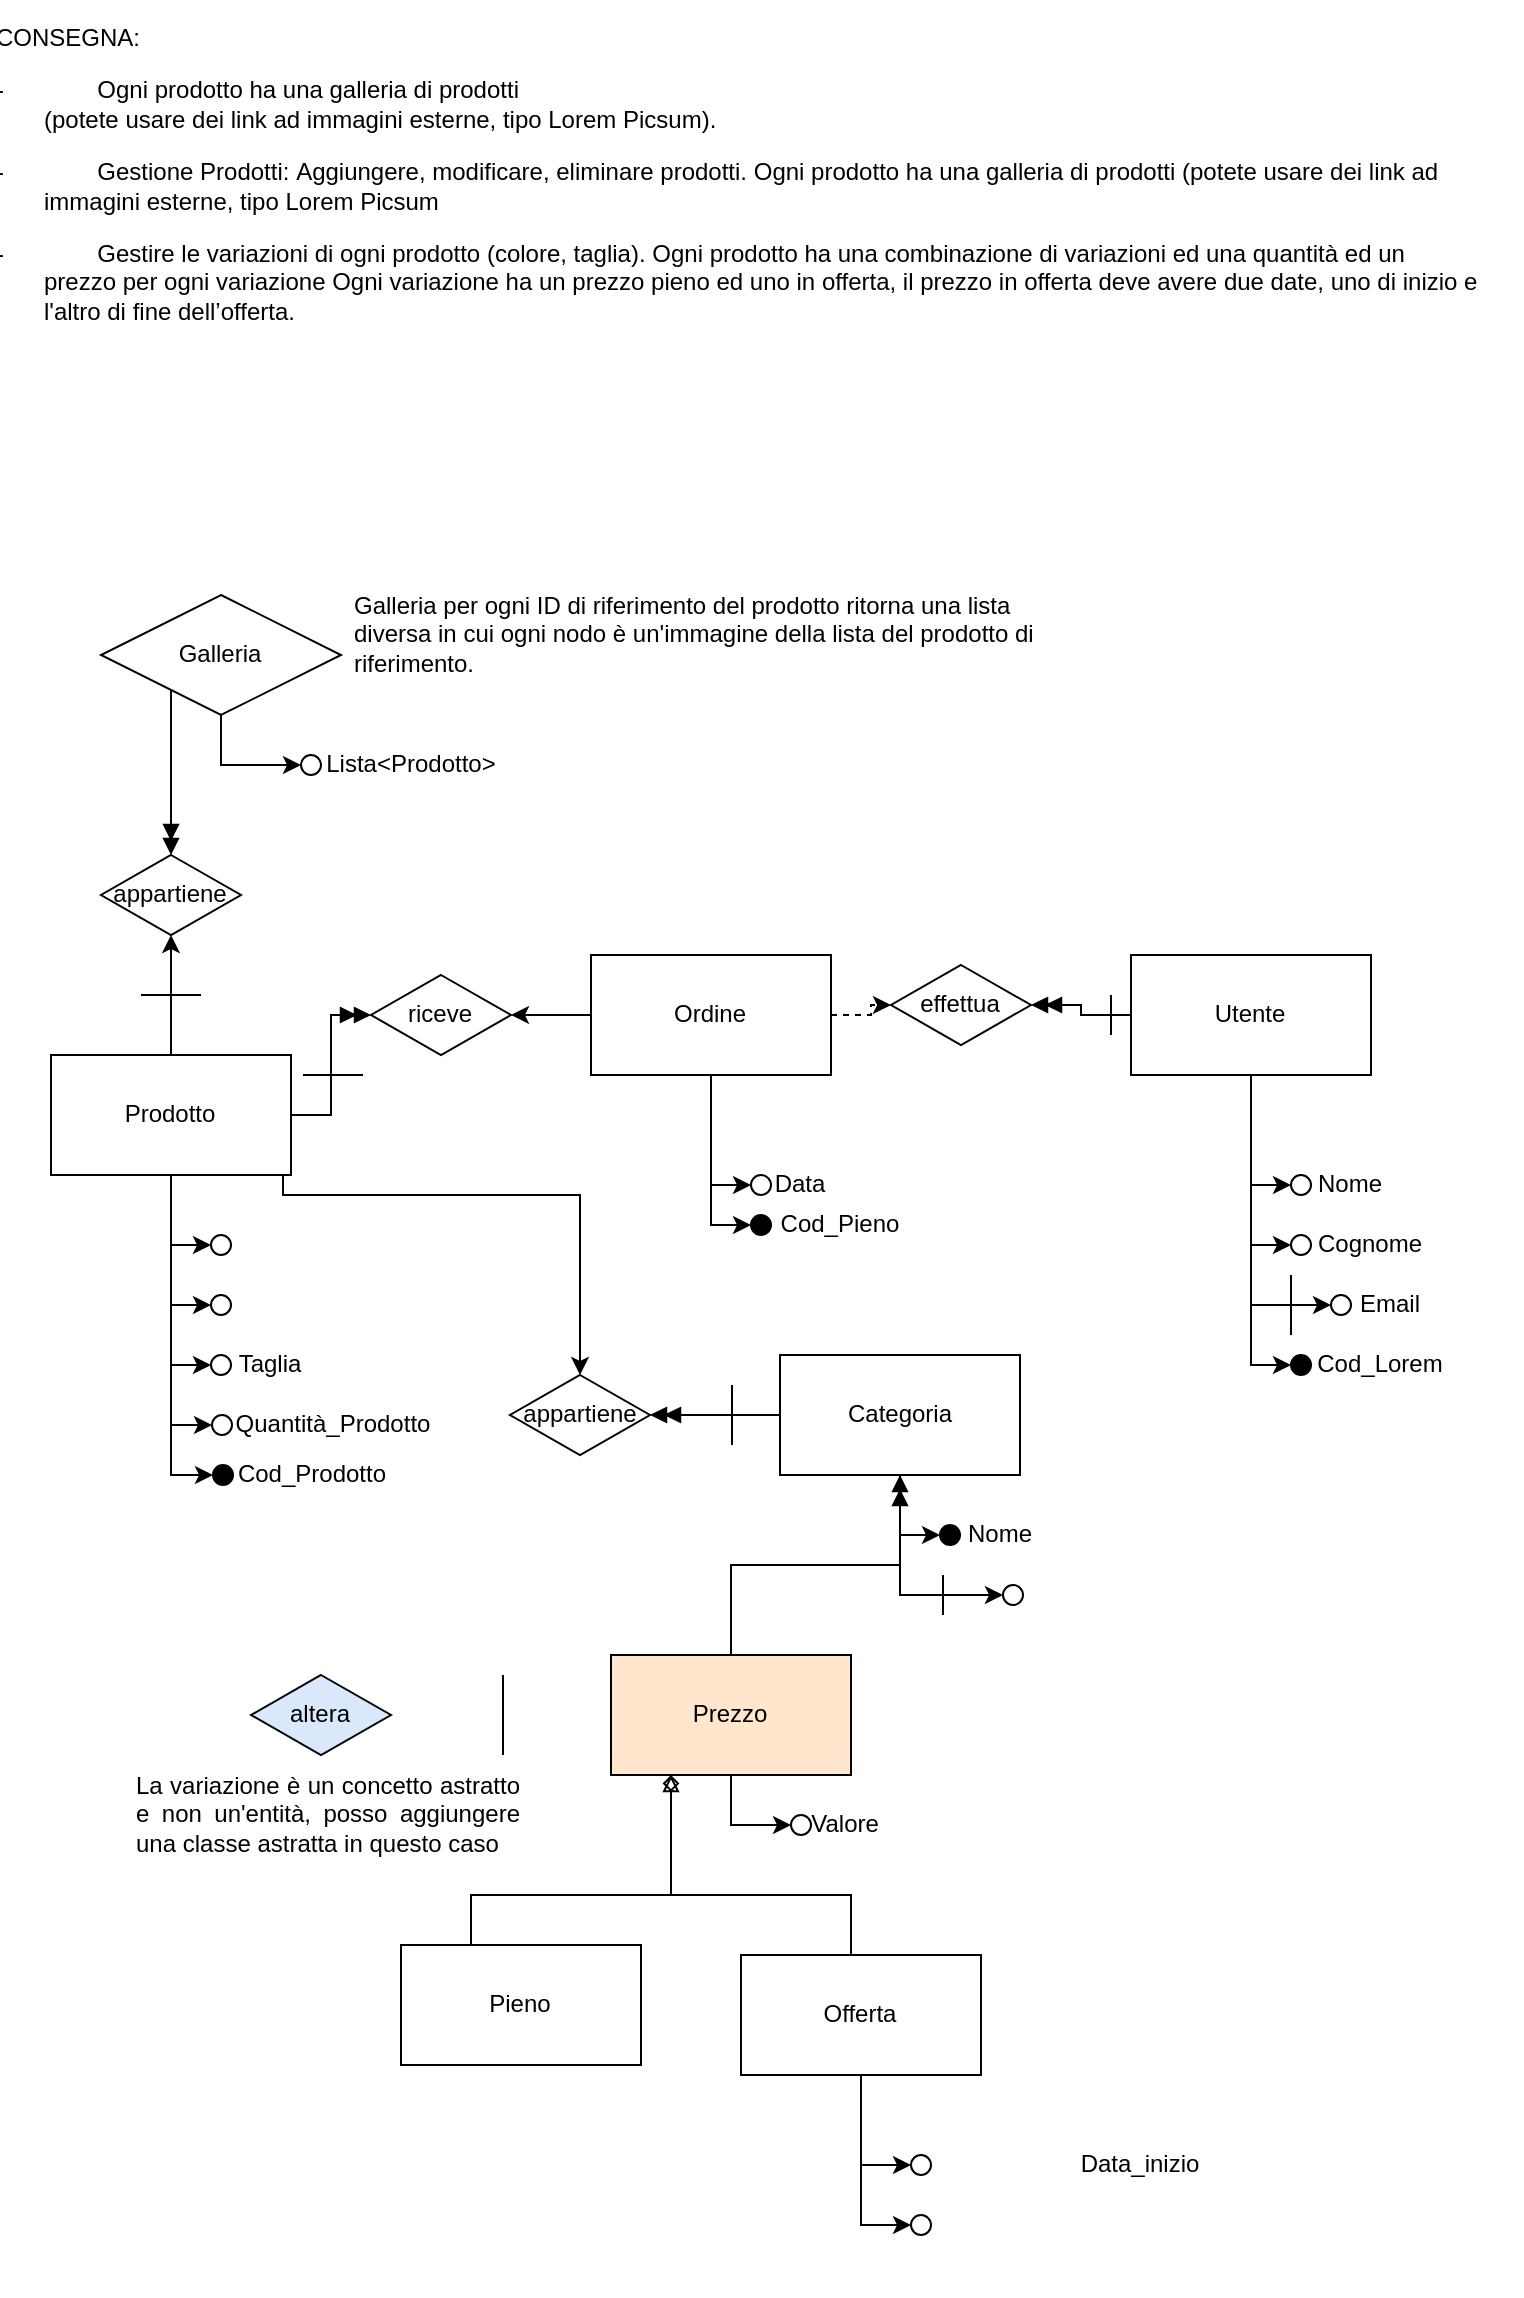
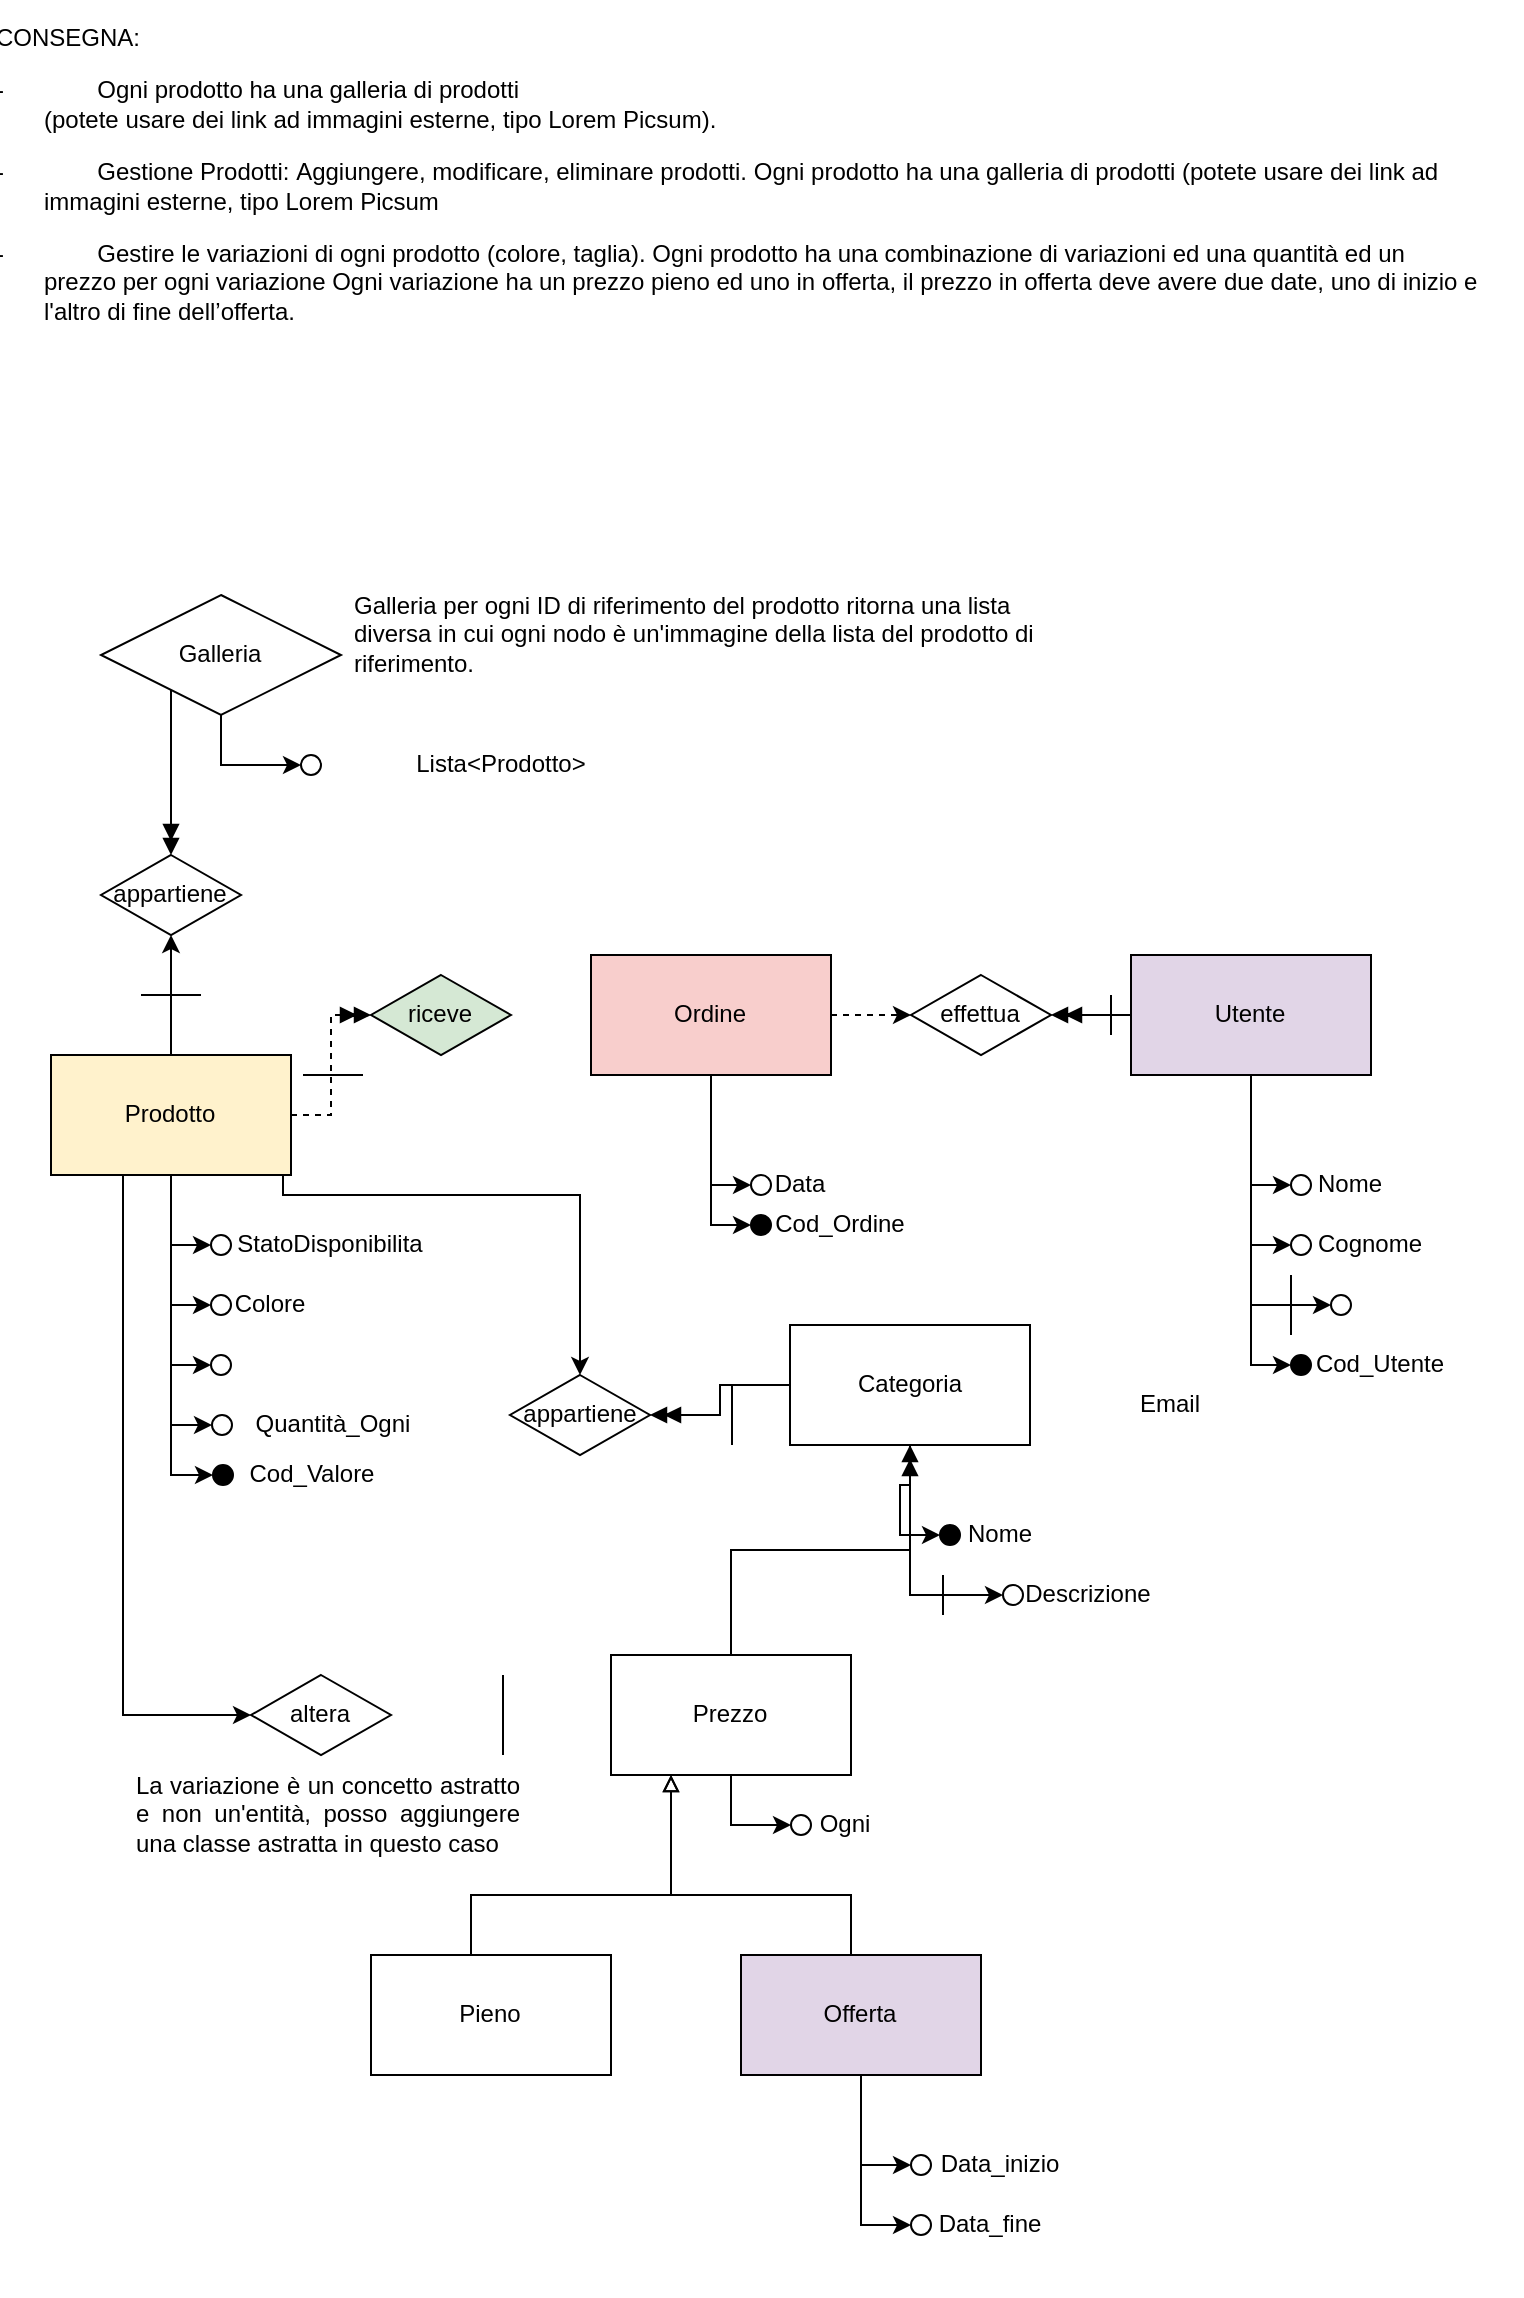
node "Lista<Prodotto>": moved (412, 765) -> (502, 765)
node "effettua": moved (961, 1005) -> (981, 1015)
node "riceve": fillcolor #ffffff -> #d5e8d4
edge "Ordine" -> "riceve": removed
node "Ordine": fillcolor #ffffff -> #f8cecc
node "Utente": fillcolor #ffffff -> #e1d5e7
edge "Prodotto" -> "riceve": style solid -> dashed
node "Prodotto": fillcolor #ffffff -> #fff2cc
node "Cod_Pieno": label "Cod_Pieno" -> "Cod_Ordine"
node "StatoDisponibilita": added
node "Colore": added
node "Email": moved (1391, 1305) -> (1171, 1405)
node "Taglia": removed
node "Cod_Lorem": label "Cod_Lorem" -> "Cod_Utente"
node "Categoria": moved (900, 1415) -> (910, 1385)
node "Quantità_Prodotto": label "Quantità_Prodotto" -> "Quantità_Ogni"
node "Cod_Prodotto": label "Cod_Prodotto" -> "Cod_Valore"
edge "Prodotto" -> "altera": added
node "Descrizione": added
node "altera": fillcolor #dae8fc -> #ffffff
node "Prezzo": fillcolor #ffe6cc -> #ffffff
edge "Offerta" -> "Prezzo": arrowhead diamond -> block
node "Valore": label "Valore" -> "Ogni"
node "Pieno": moved (521, 2005) -> (491, 2015)
node "Offerta": fillcolor #ffffff -> #e1d5e7
node "Data_inizio": moved (1140, 2165) -> (1000, 2165)
node "Data_fine": added
